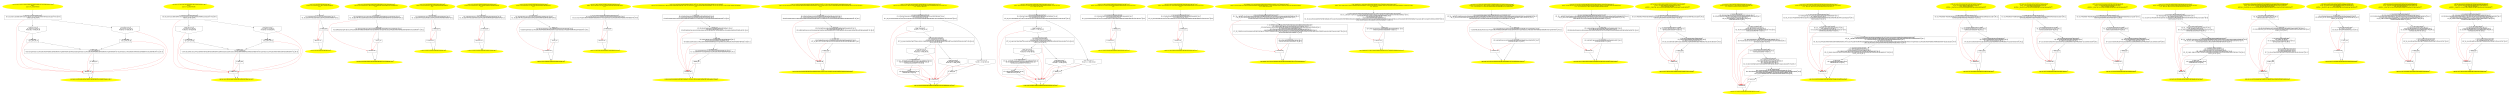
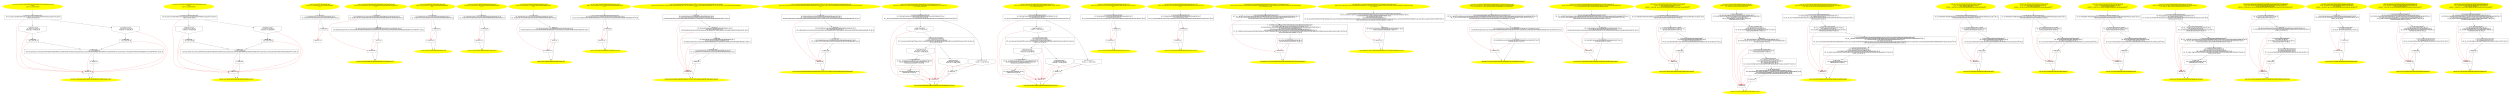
node "2: Exit BlockJUnit4ClassRunnerOverrideTest.<init>()": removed
